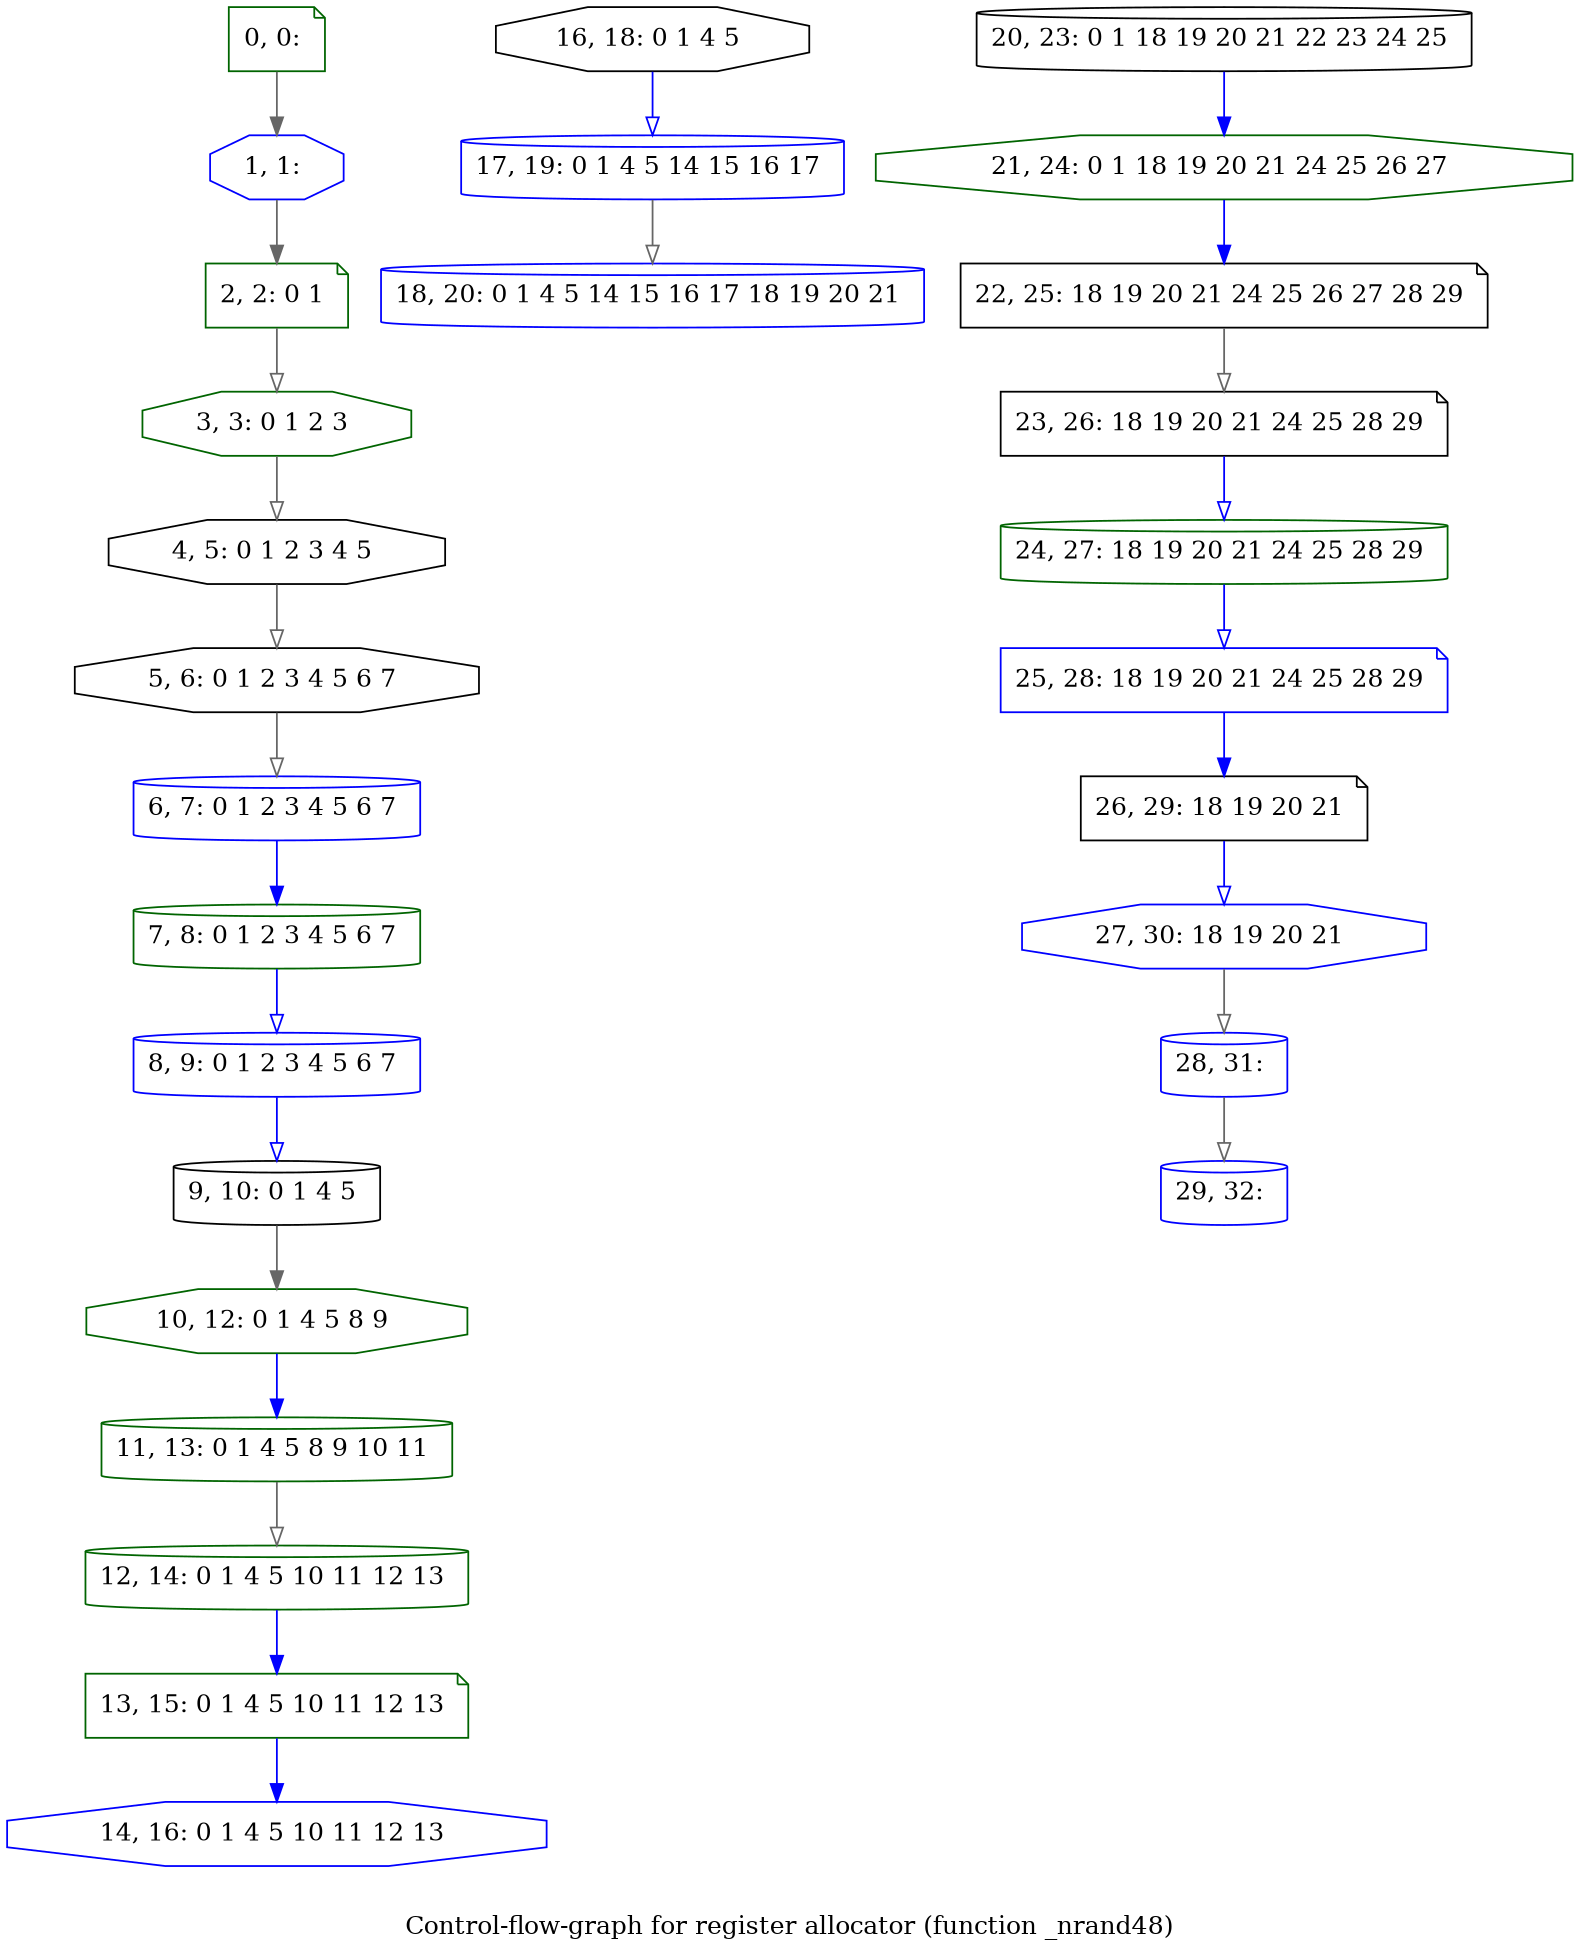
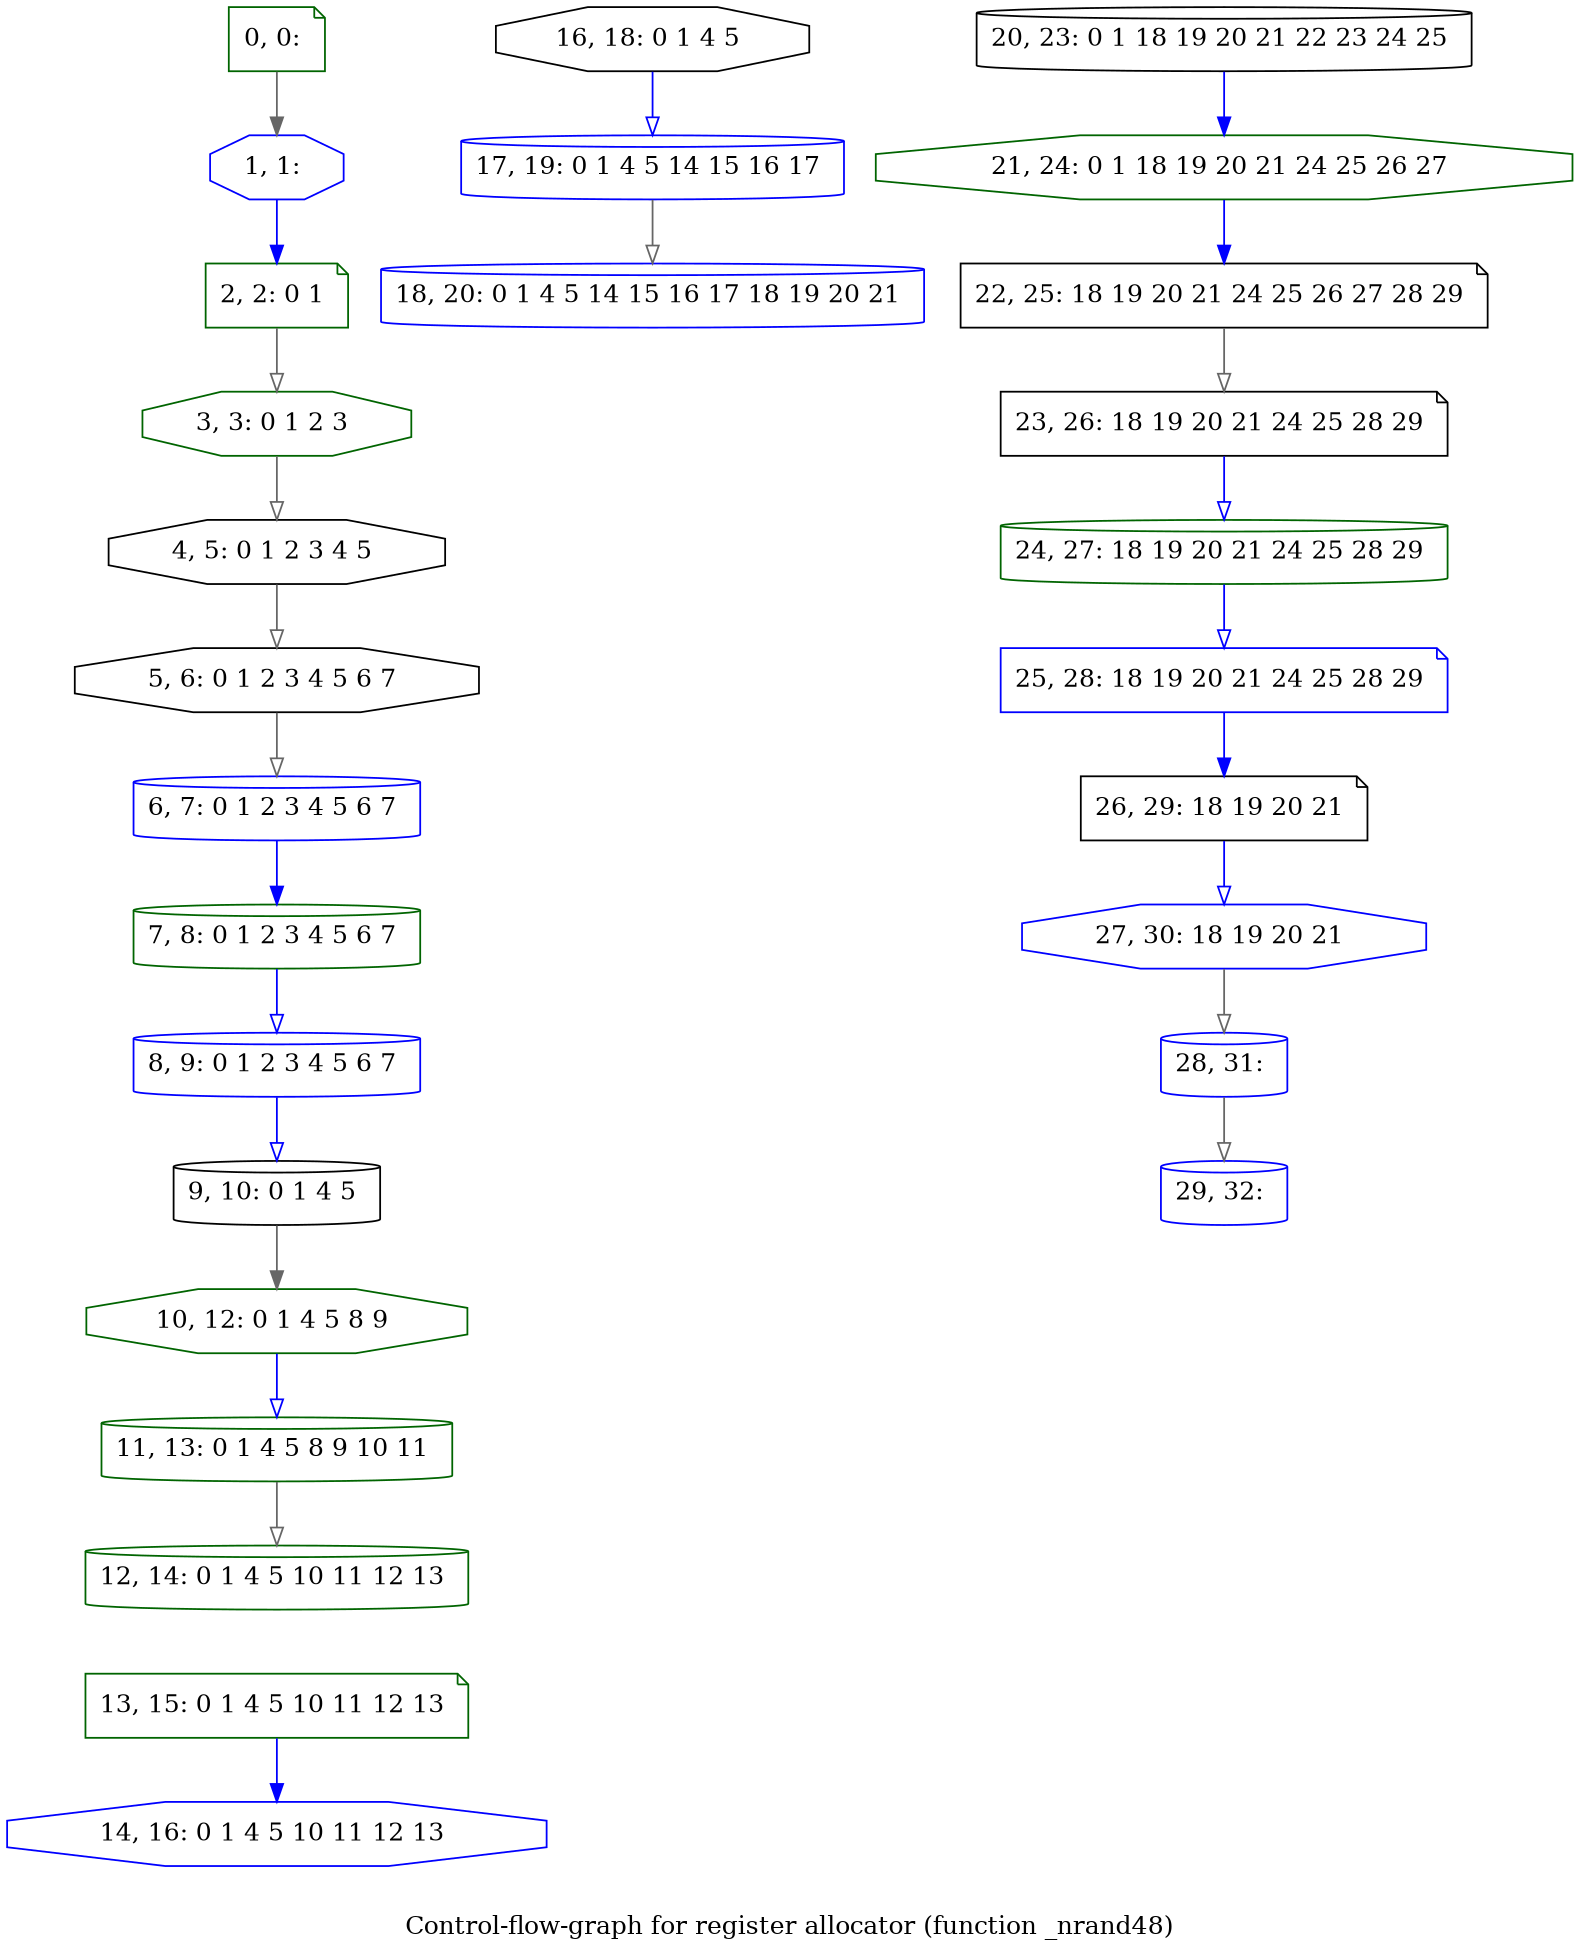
edge "1, 1:" -> "2, 2: 0 1": color gray40 -> blue
edge "10, 12: 0 1 4 5 8 9" -> "11, 13: 0 1 4 5 8 9 10 11": arrowhead normal -> onormal
edge "12, 14: 0 1 4 5 10 11 12 13" -> "13, 15: 0 1 4 5 10 11 12 13": removed
